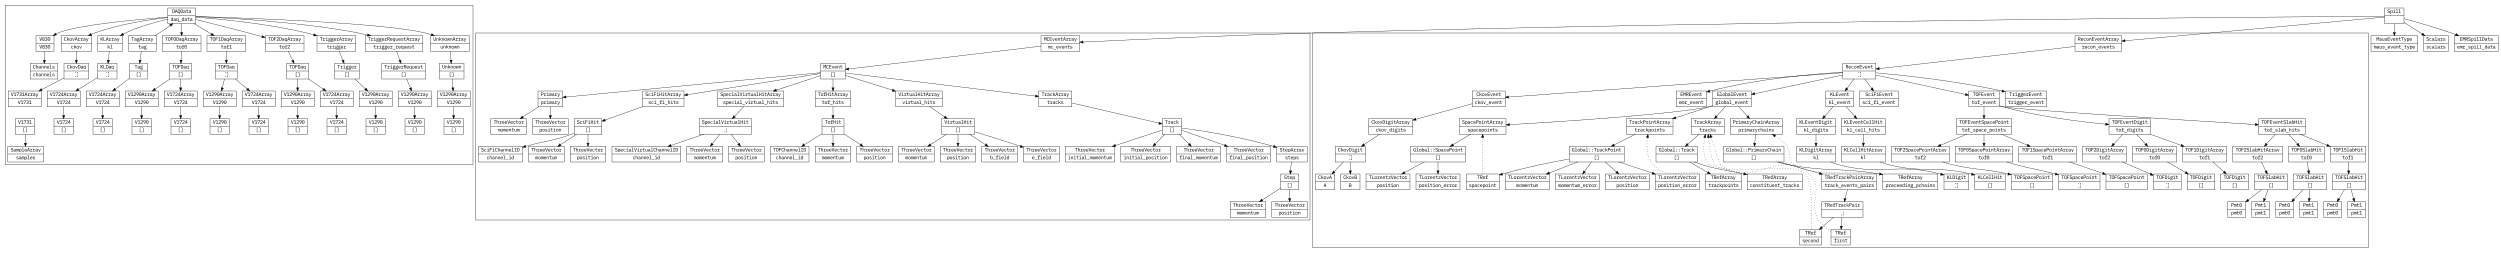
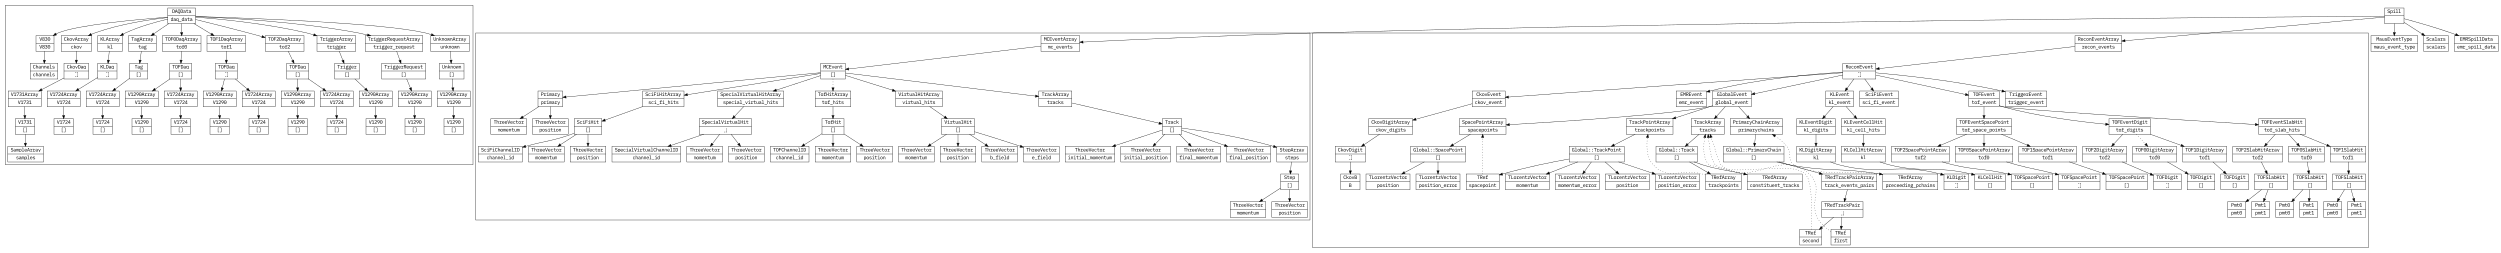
edge "TagArray" -> "DAQData": reversed
edge "MCEvent" -> "TofHitArray": style solid -> dotted
edge "V1731Array" -> "V1731": added
edge "TOFEventDigit" -> "TOF0DigitArray": style solid -> dotted
node "CkovA": removed
